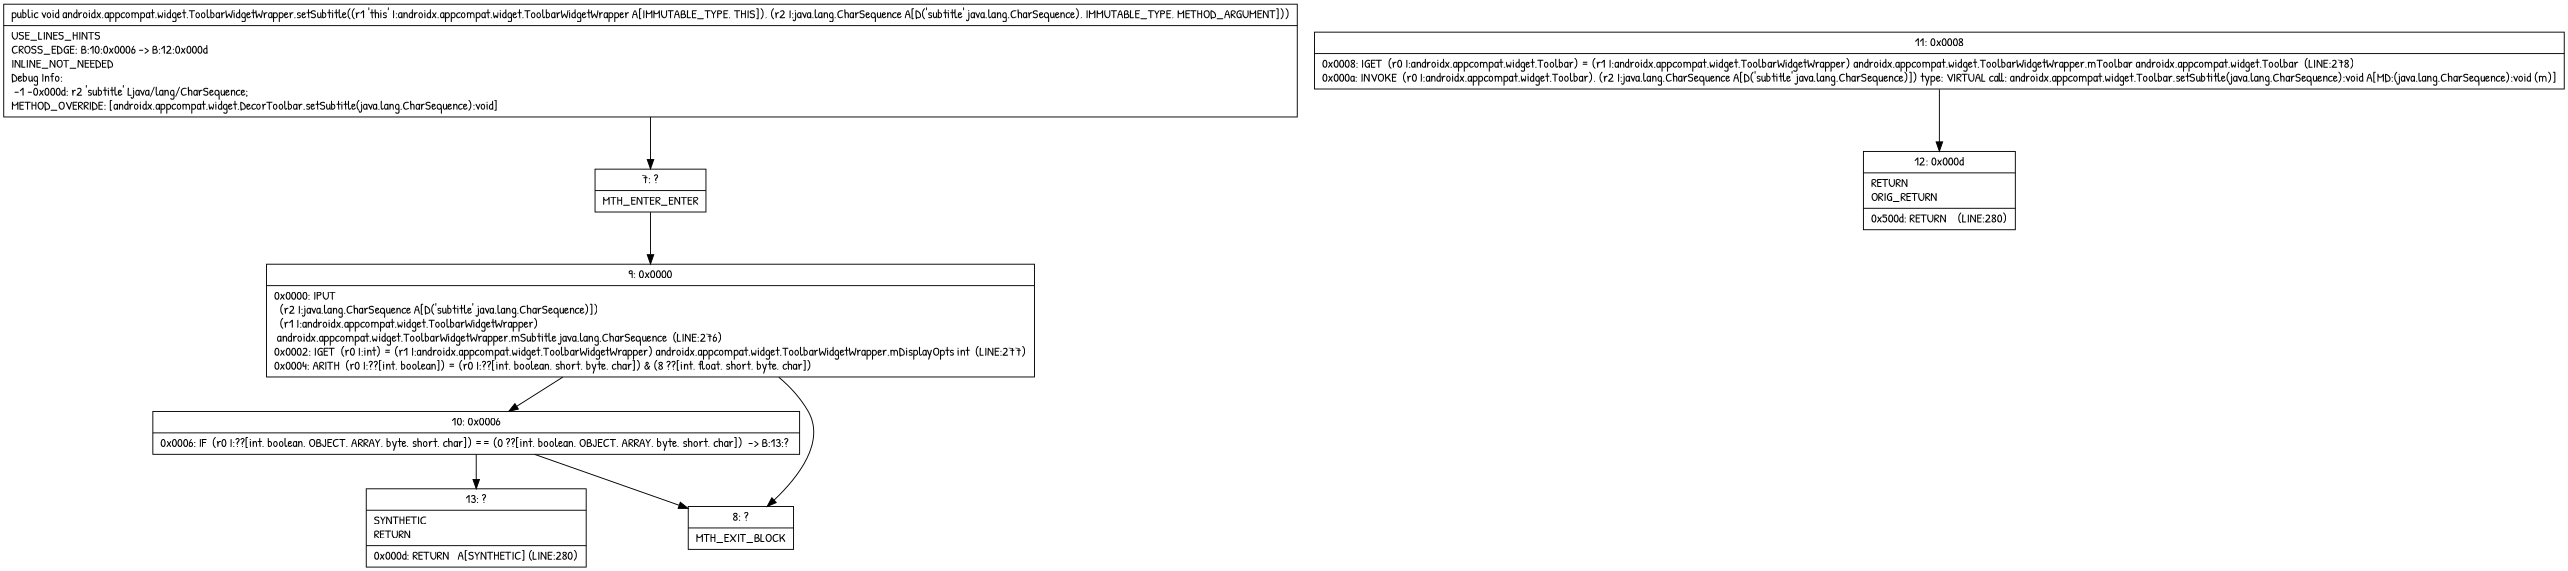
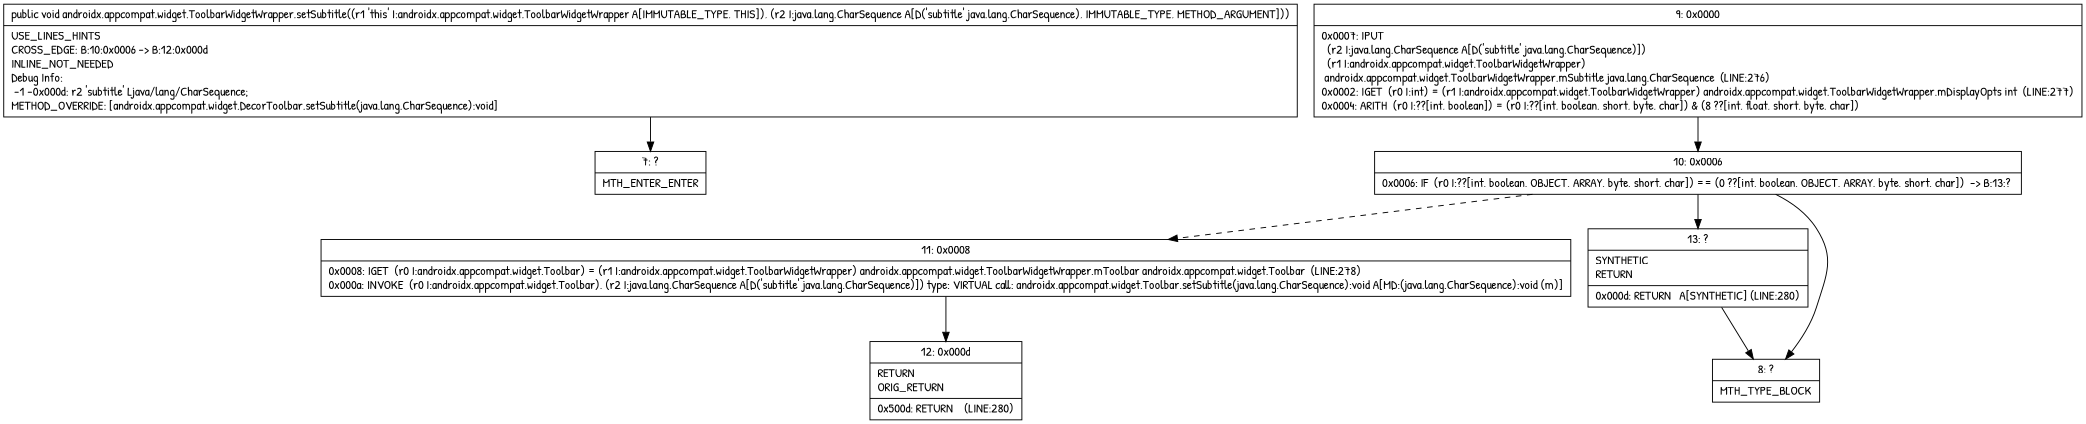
edge "10: 0x0006" -> "11: 0x0008": added
edge "7: ?" -> "9: 0x0000": removed
node "9: 0x0000": text "0x0000: IPUT" -> "0x0007: IPUT"
edge "9: 0x0000" -> "8: ?": now "13: ?" -> "8: ?"
node "8: ?": text "MTH_EXIT_BLOCK" -> "MTH_TYPE_BLOCK"
